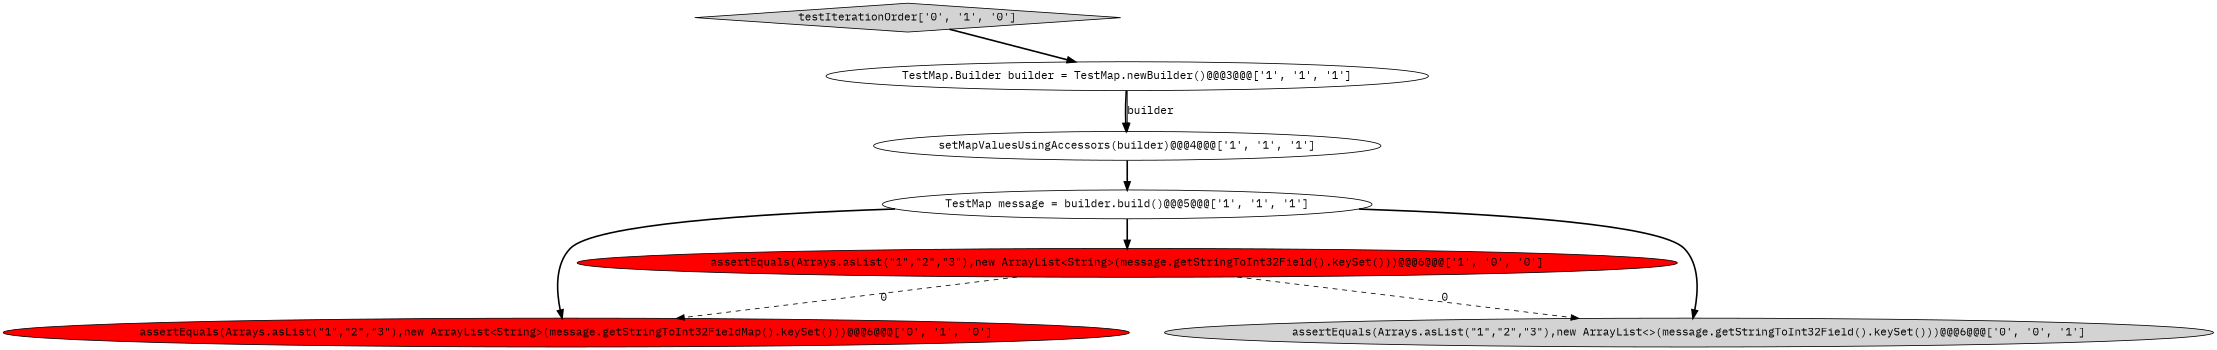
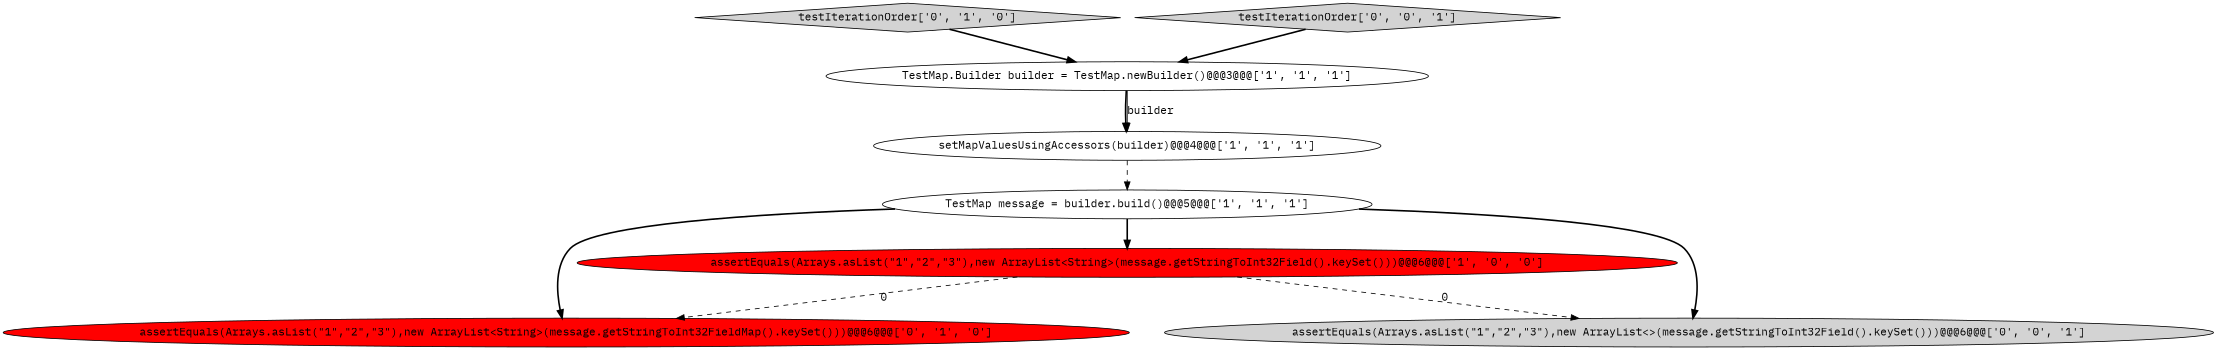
node "testIterationOrder['0', '0', '1']": added
edge "setMapValuesUsingAccessors(builder)@@@4@@@['1', '1', '1']" -> "TestMap message = builder.build()@@@5@@@['1', '1', '1']": style bold -> dashed
